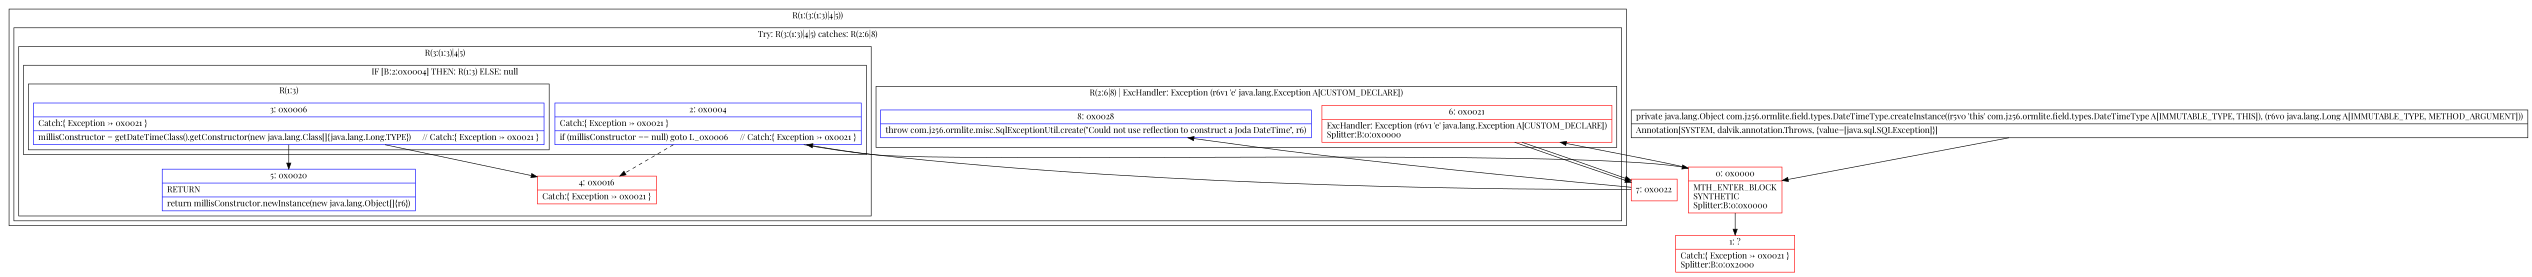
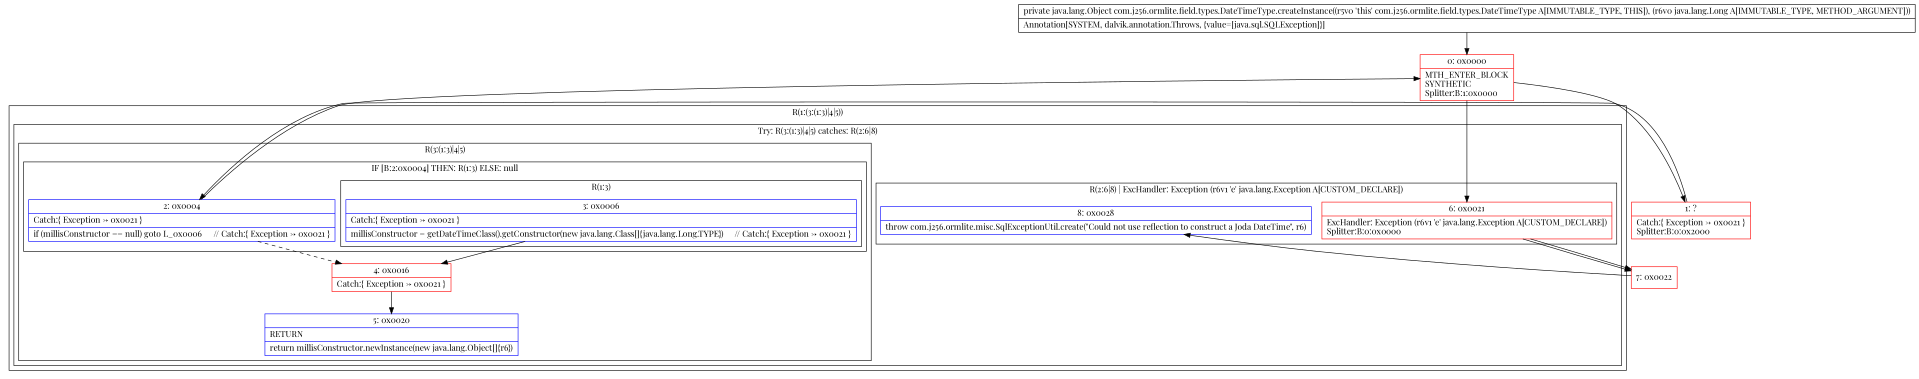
edge "3: 0x0006" -> "5: 0x0020": now "4: 0x0016" -> "5: 0x0020"
edge "7: 0x0022" -> "2: 0x0004": now "1: ?" -> "2: 0x0004"
node "0: 0x0000": text "Splitter:B:0:0x0000" -> "Splitter:B:1:0x0000"
